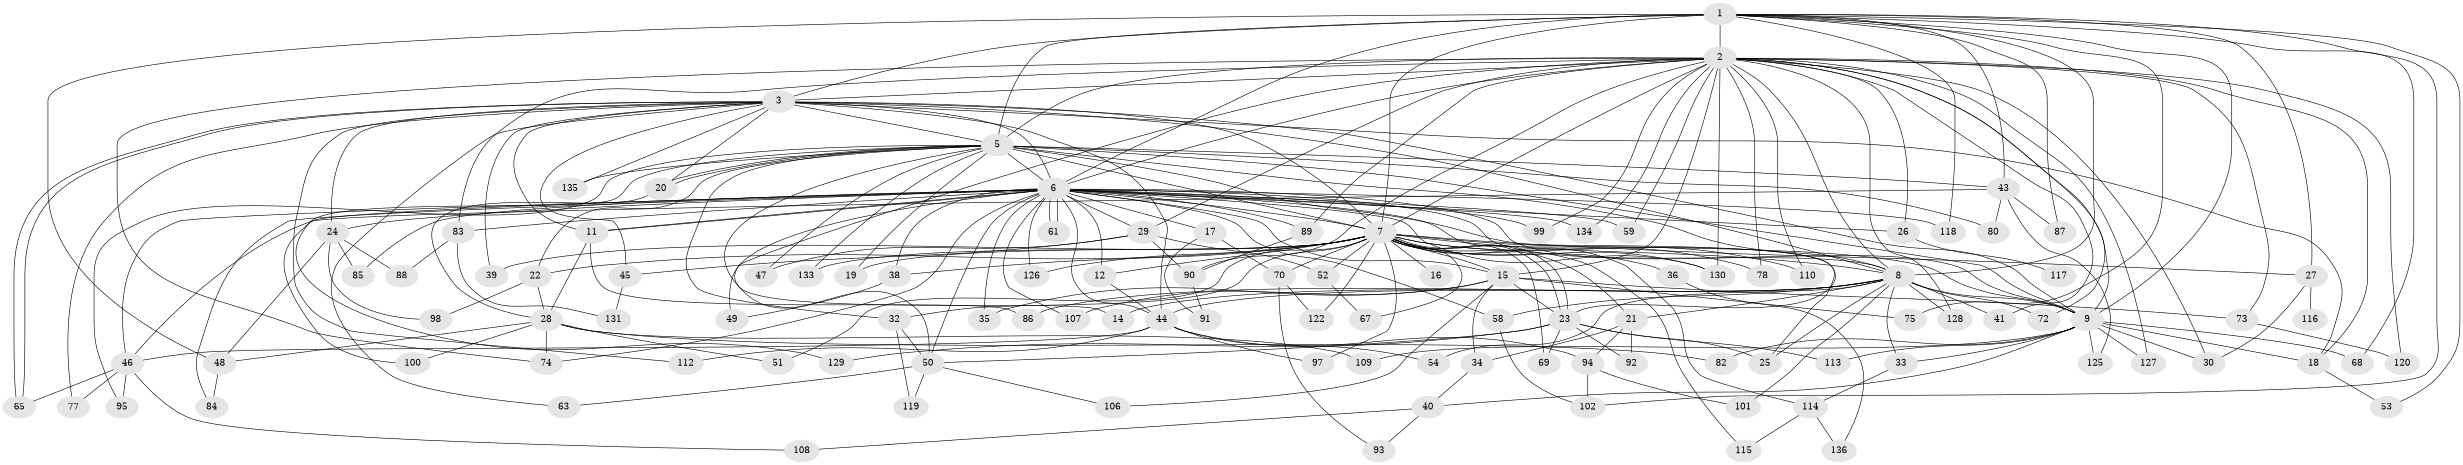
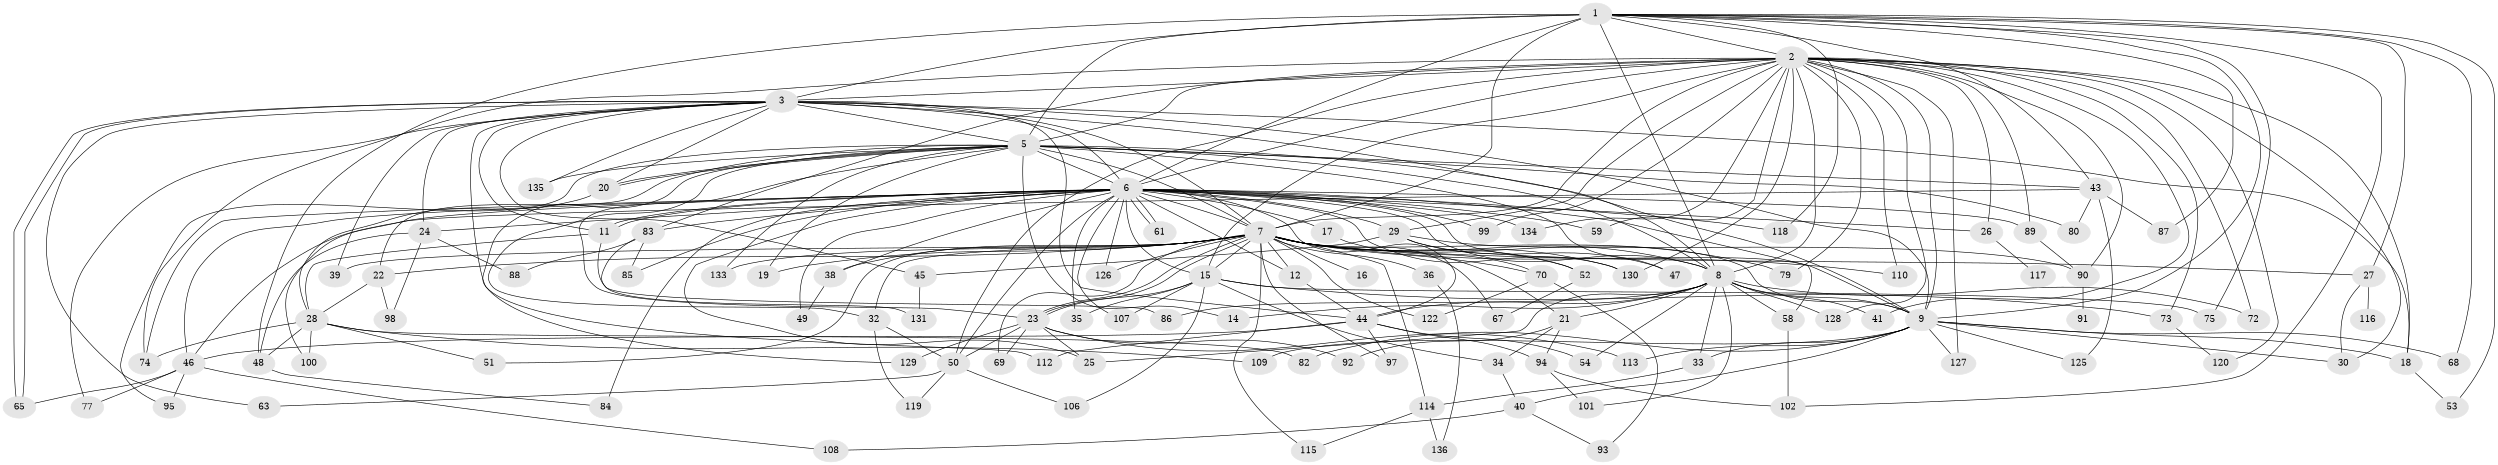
edge "24" -- "85": now "83" -- "85"
edge "17" -- "91": removed
node "78": label "78" -> "79"
